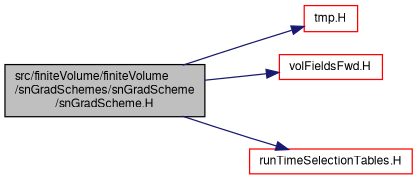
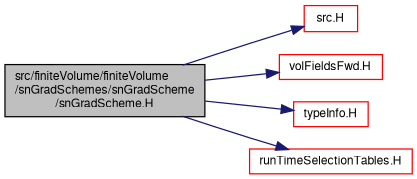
node "tmp.H": label "tmp.H" -> "src.H"
node "typeInfo.H": added
